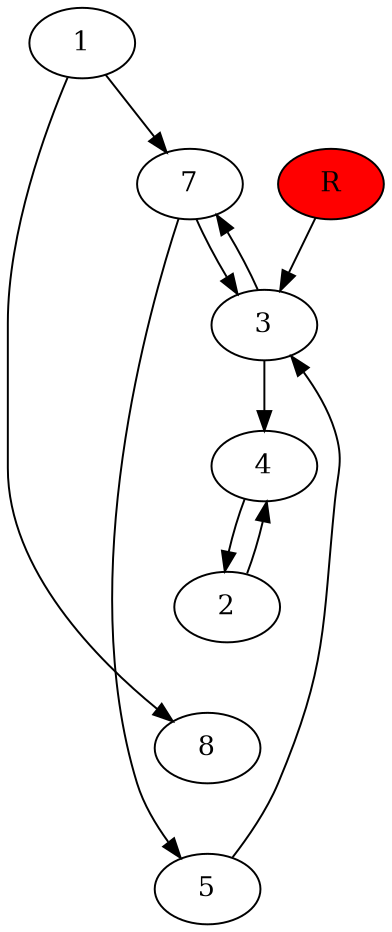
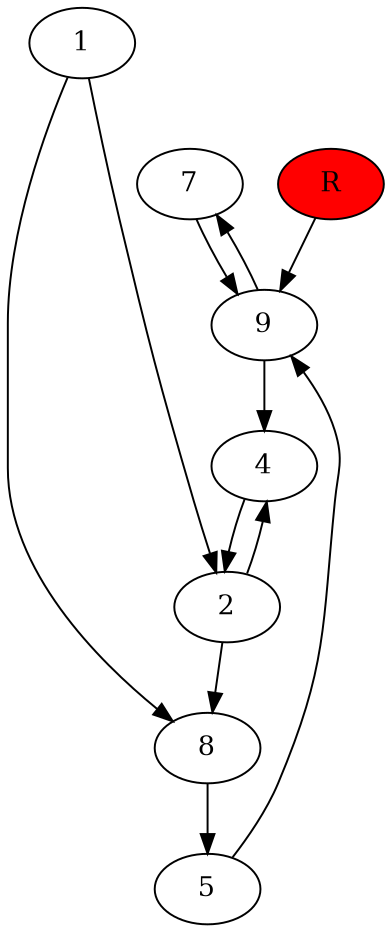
edge "1" -> "7": now "1" -> "2"
node "3": label "3" -> "9"
edge "7" -> "5": now "8" -> "5"
edge "2" -> "8": added
